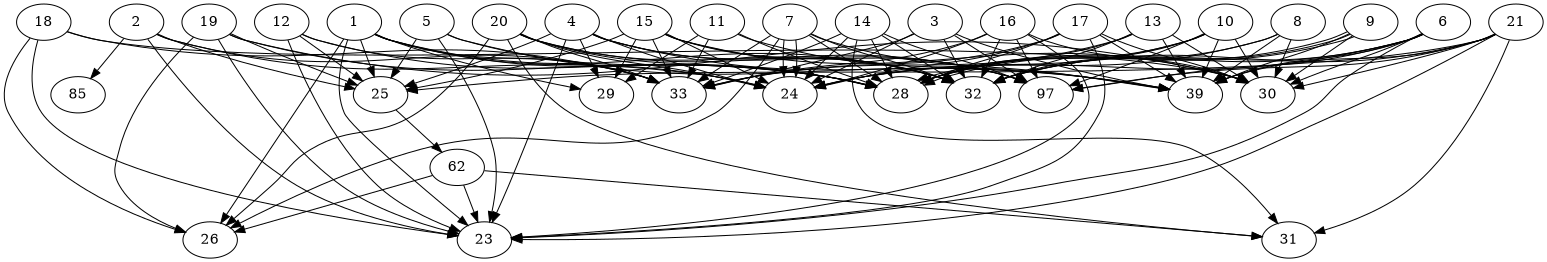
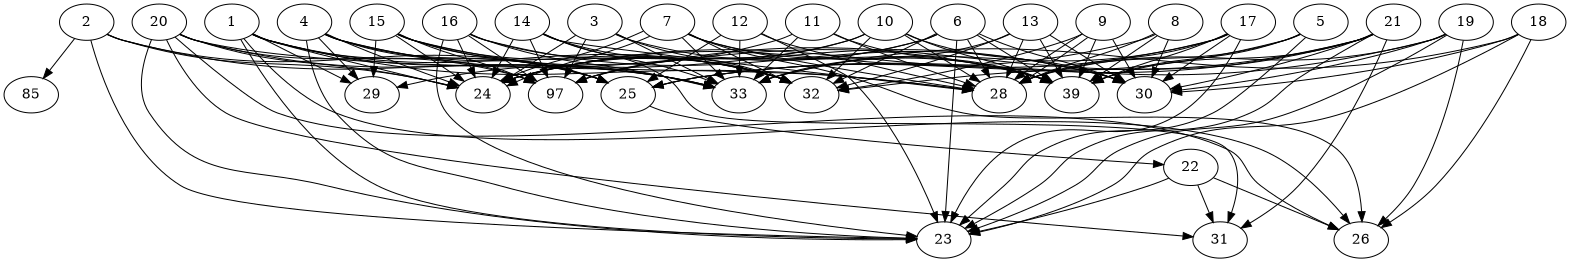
edge "20" -> "32": now "20" -> "23"
node "62": label "62" -> "22"
